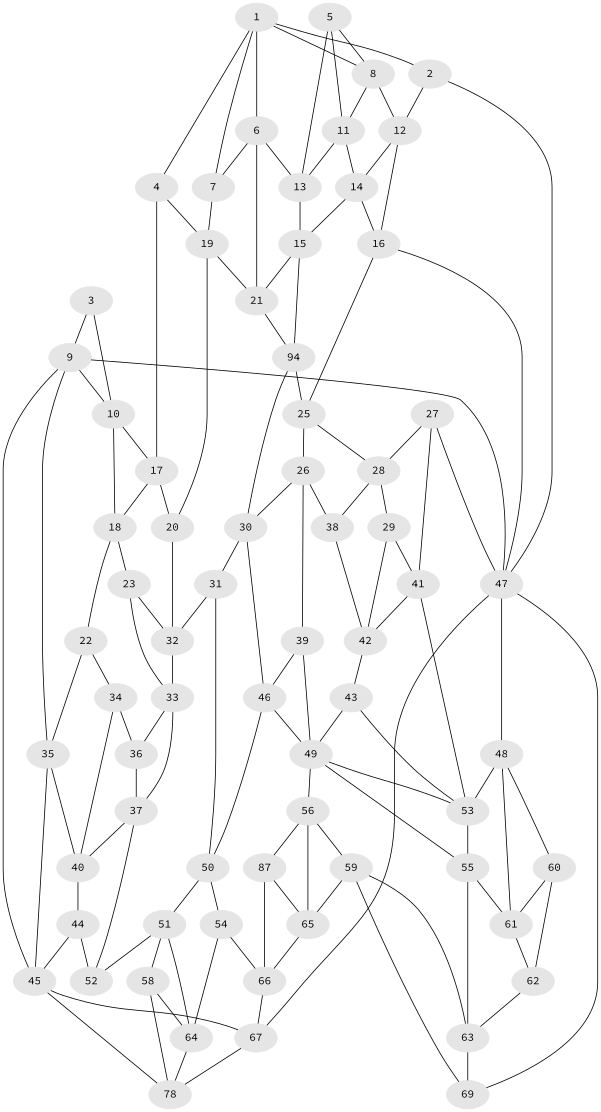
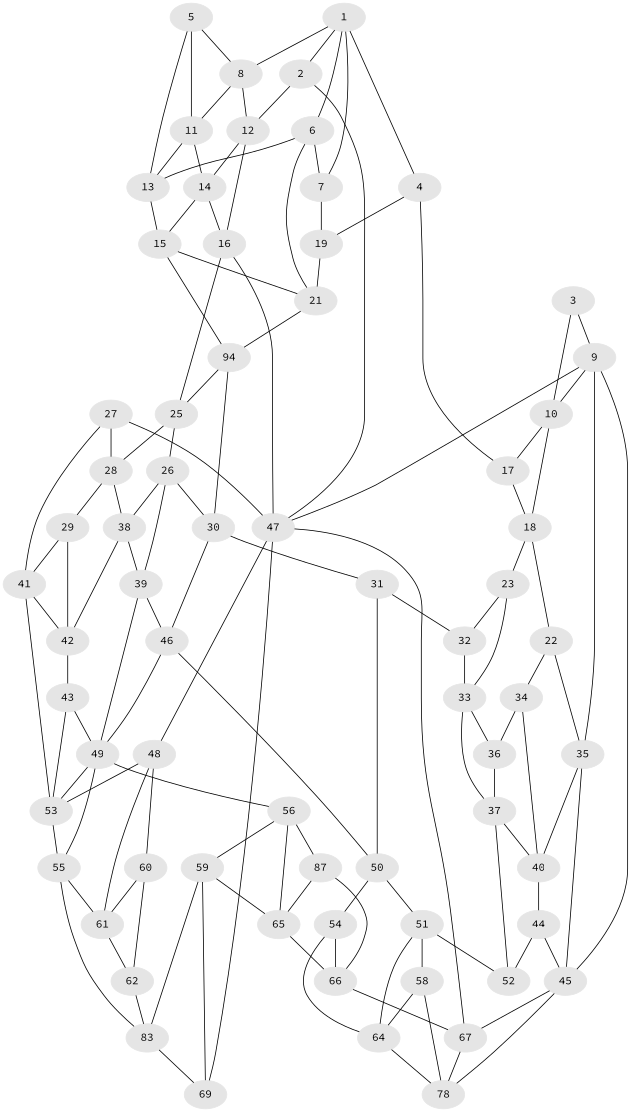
node "20": removed
edge "38" -- "39": added
node "63": label "63" -> "83"
